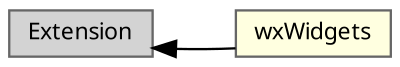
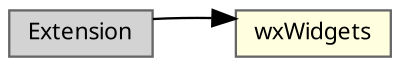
edge "wxWidgets" -> "Extension": reversed
